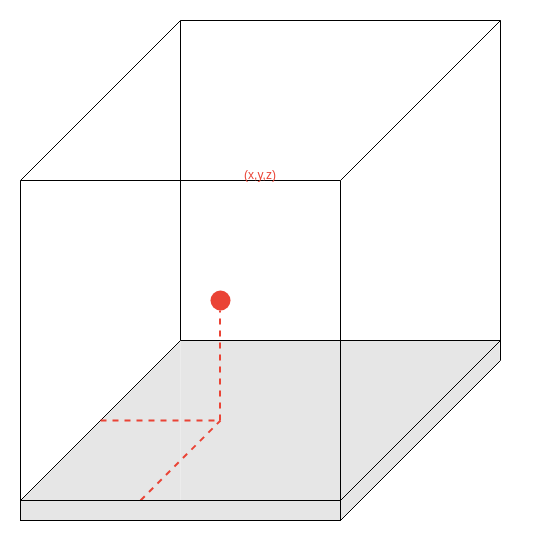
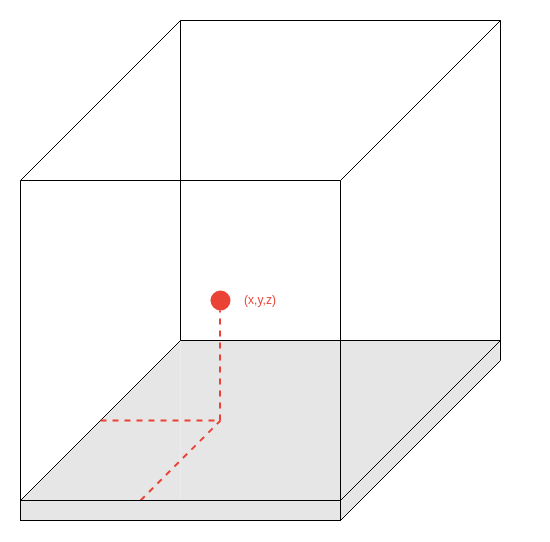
node "(x,y,z)": moved (261, 176) -> (261, 301)
